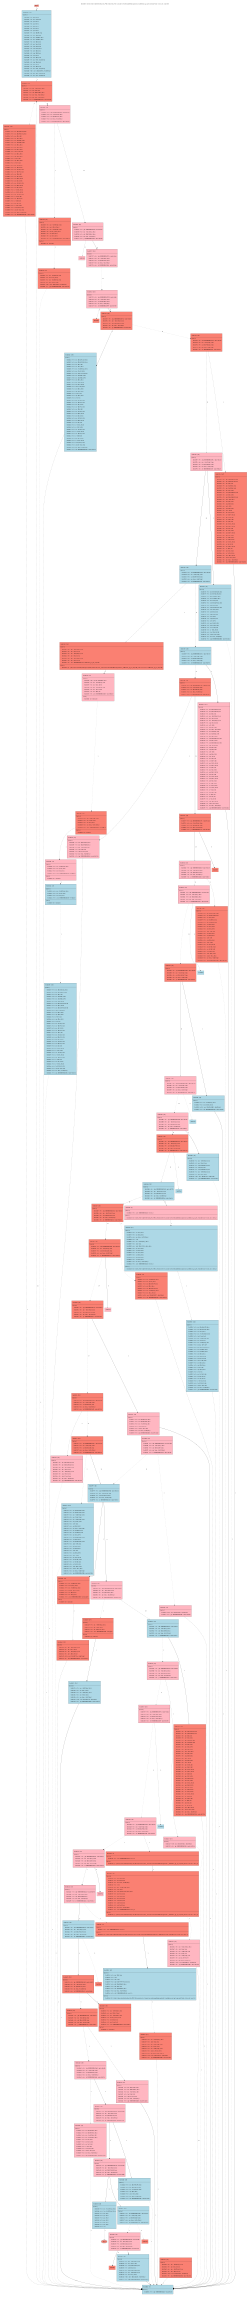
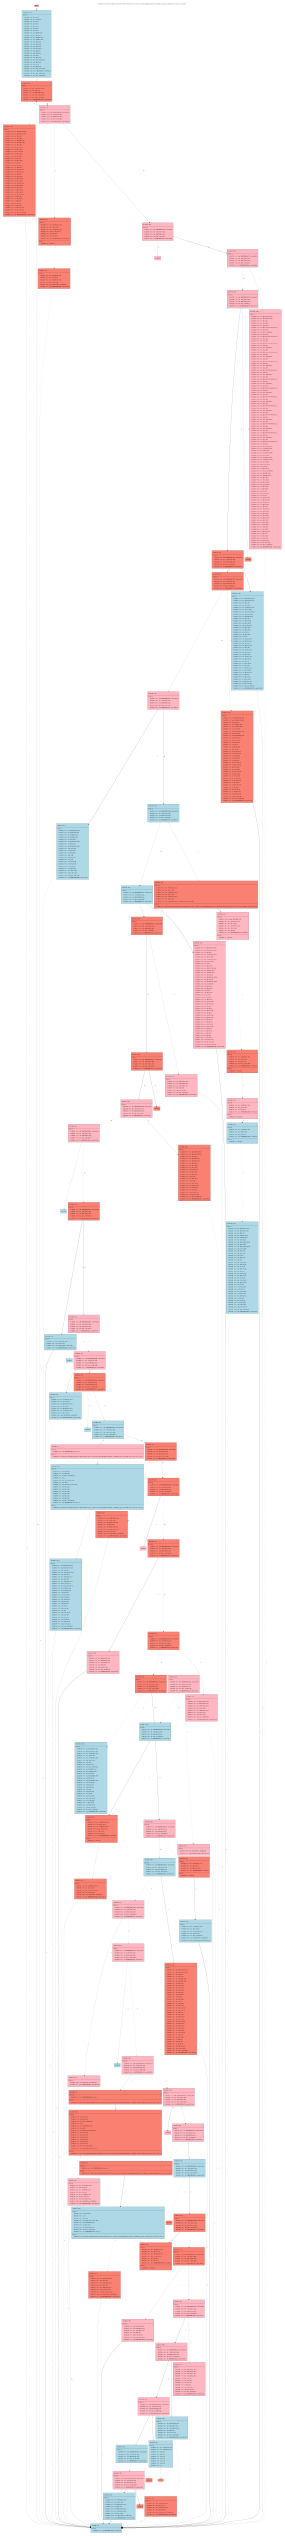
node "0x401b9a [400]": added
